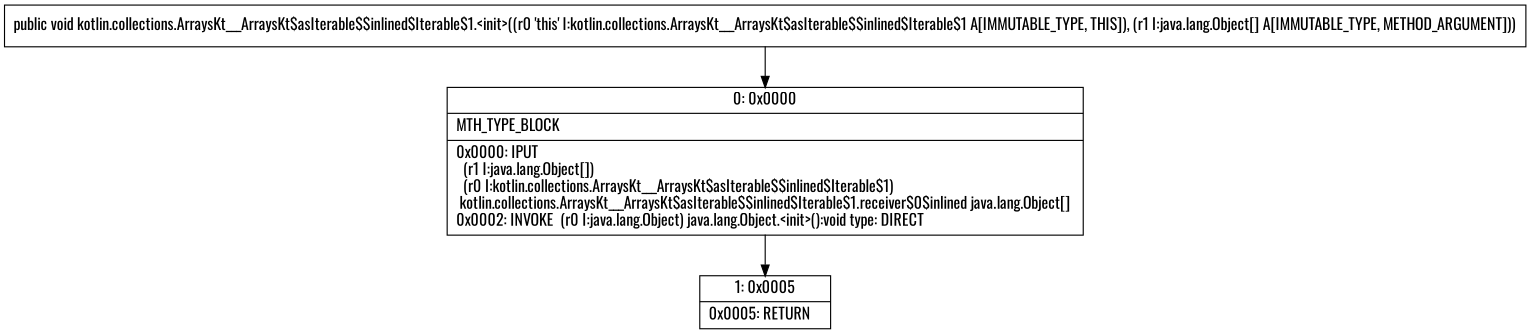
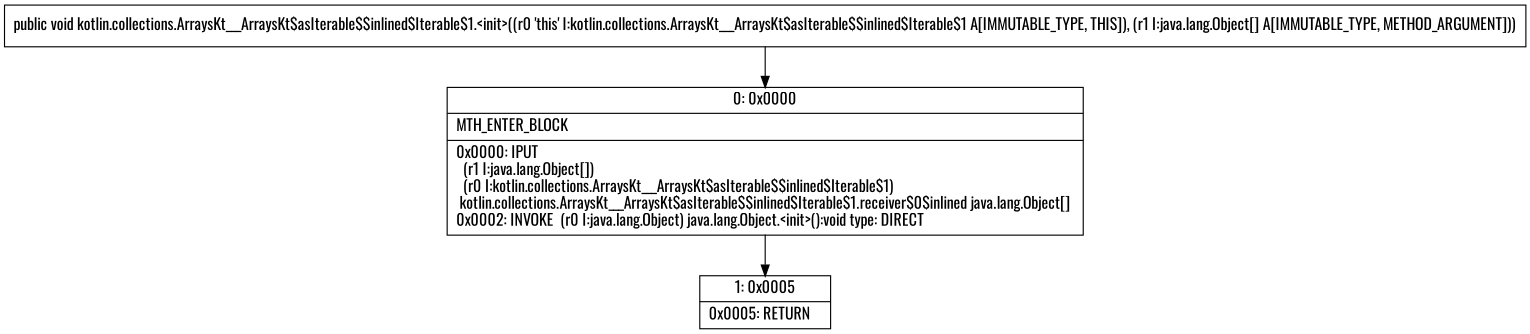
node "0: 0x0000": text "MTH_TYPE_BLOCK" -> "MTH_ENTER_BLOCK"
